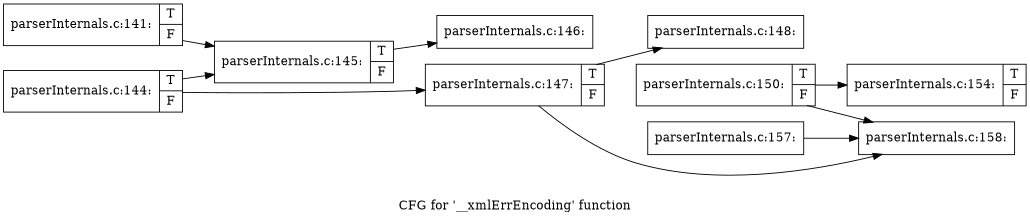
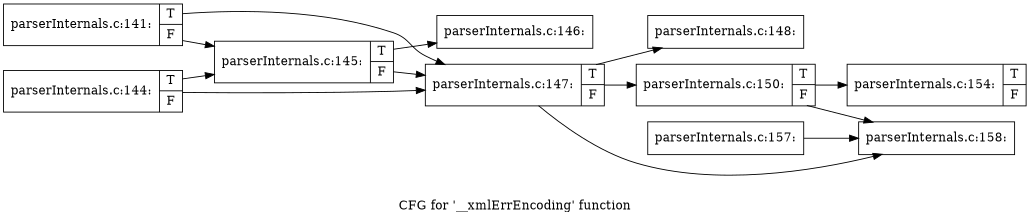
edge "parserInternals.c:141:" -> "parserInternals.c:147:": added
edge "parserInternals.c:145:" -> "parserInternals.c:147:": added
edge "parserInternals.c:147:" -> "parserInternals.c:150:": added
